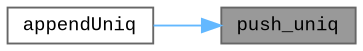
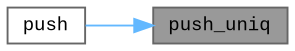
node "appendUniq": label "appendUniq" -> "push"
